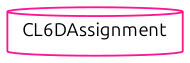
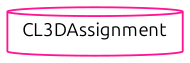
node "CL6DAssignment": label "CL6DAssignment" -> "CL3DAssignment"
